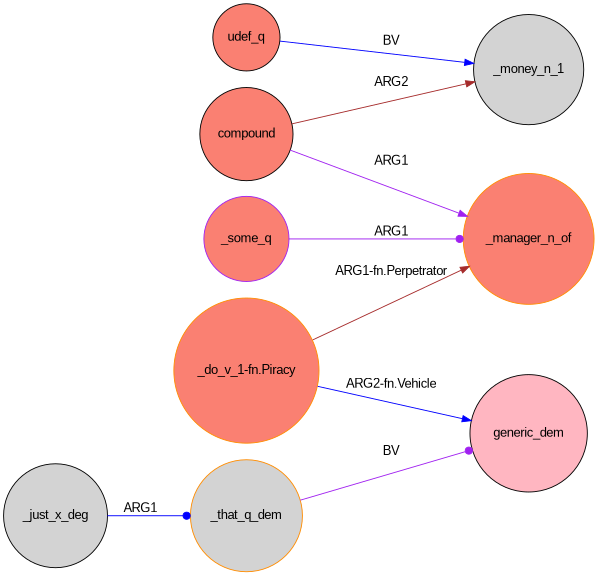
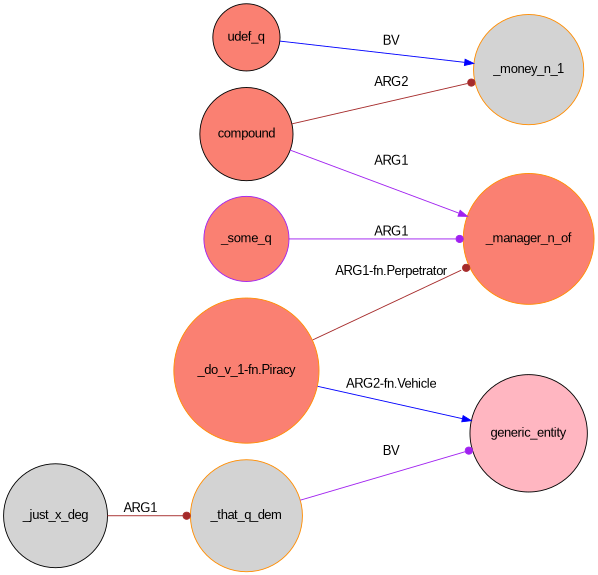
node "_money_n_1": color black -> darkorange
edge "compound" -> "_money_n_1": arrowhead normal -> dot
edge "_do_v_1-fn.Piracy" -> "_manager_n_of": arrowhead normal -> dot
node "generic_dem": label "generic_dem" -> "generic_entity"
edge "_just_x_deg" -> "_that_q_dem": color blue -> brown
